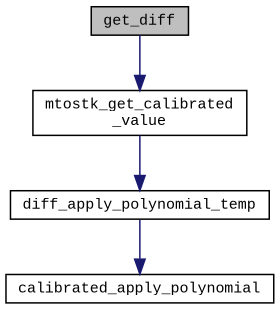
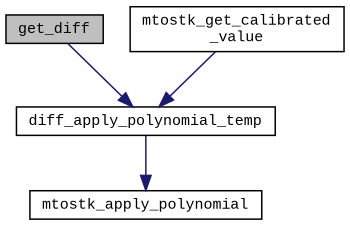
edge "get_diff" -> "mtostk_get_calibrated _value": now "get_diff" -> "diff_apply_polynomial_temp"
node "calibrated_apply_polynomial": label "calibrated_apply_polynomial" -> "mtostk_apply_polynomial"
